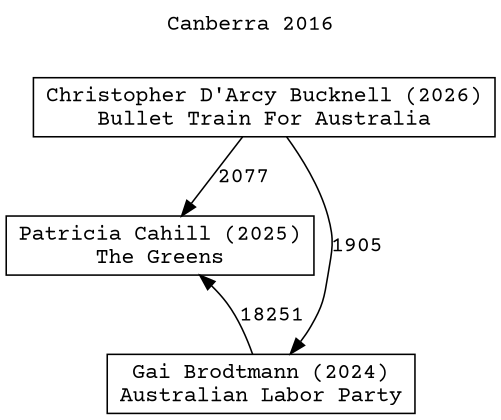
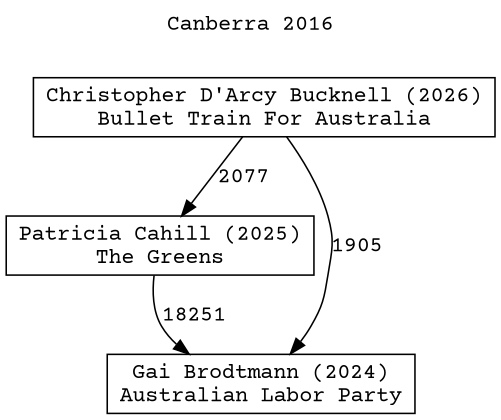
edge "Gai Brodtmann (2024) Australian Labor Party" -> "Patricia Cahill (2025) The Greens": reversed
